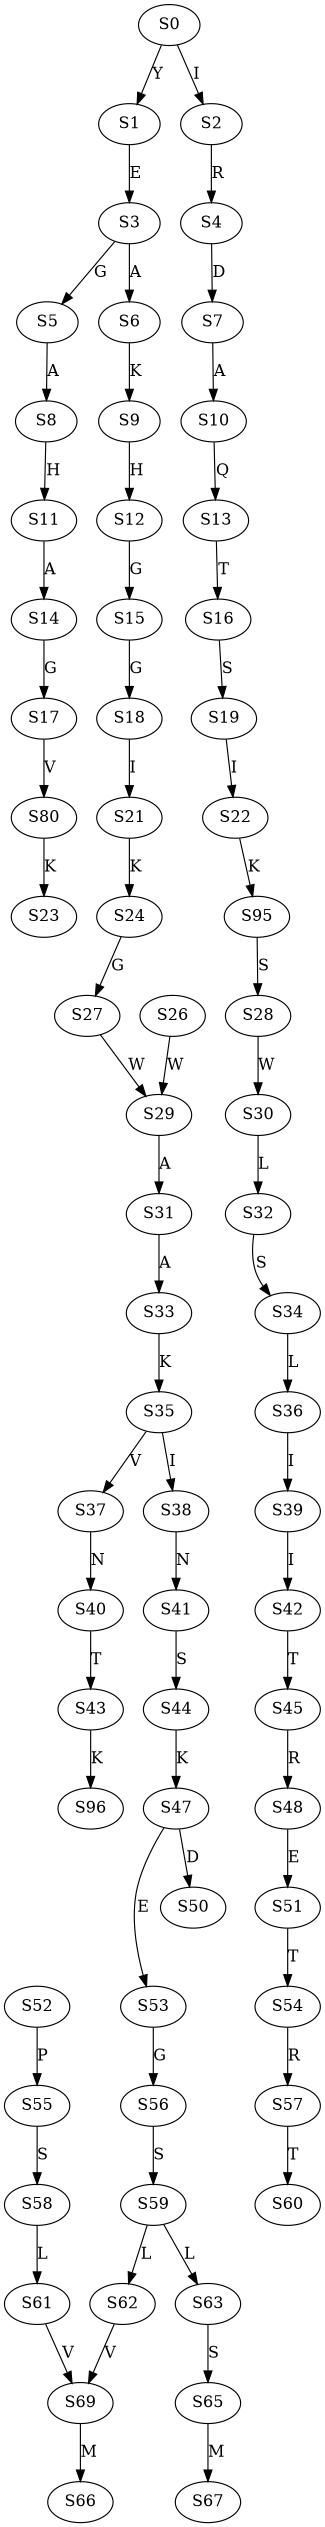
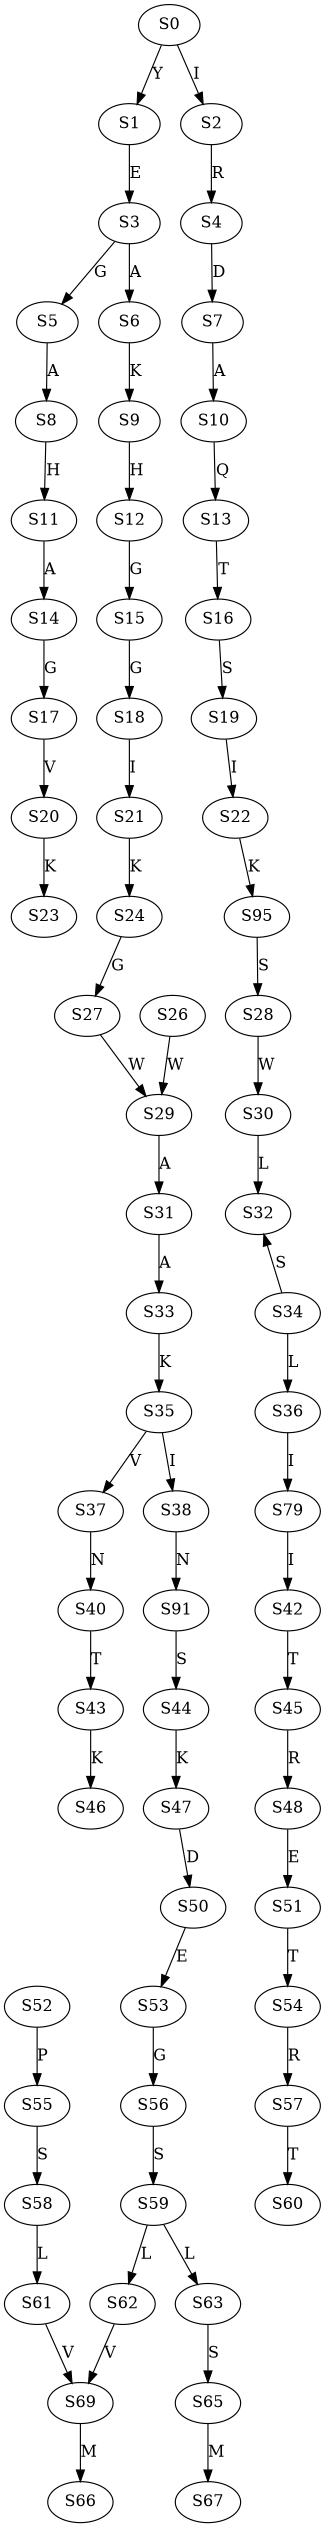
node "S80": label "S80" -> "S20"
edge "S32" -> "S34": reversed
node "S39": label "S39" -> "S79"
node "S41": label "S41" -> "S91"
node "S96": label "S96" -> "S46"
edge "S47" -> "S53": now "S50" -> "S53"
